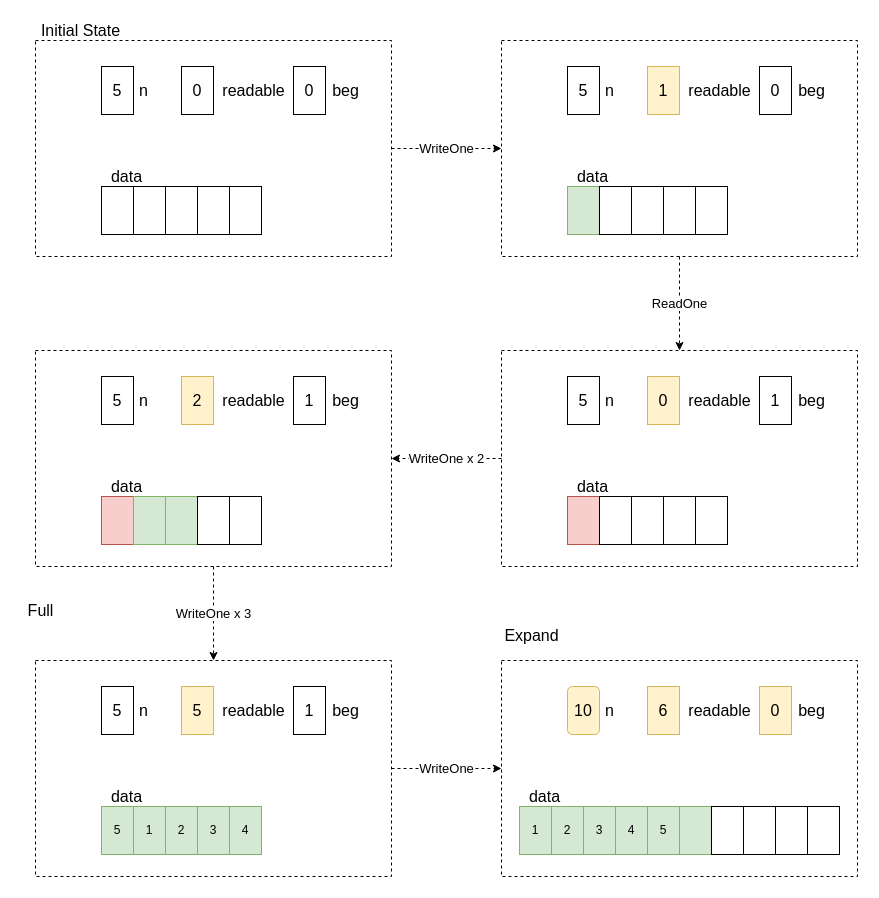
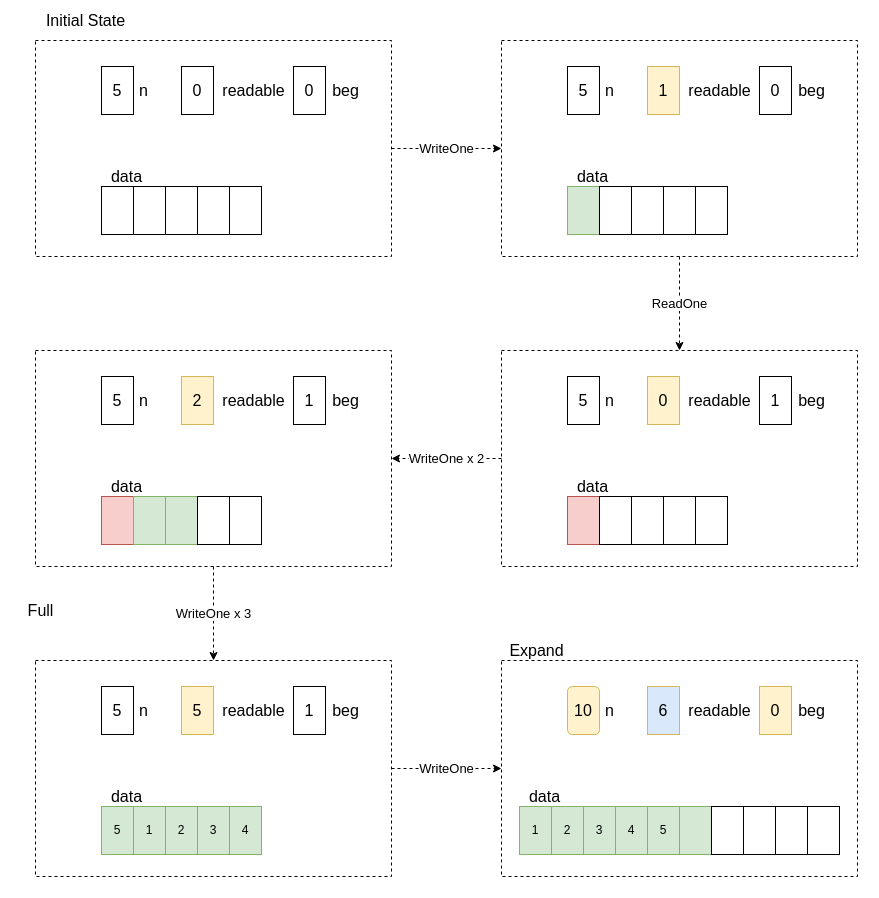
node "Initial State": moved (81, 31) -> (86, 21)
node "Expand": moved (532, 636) -> (537, 651)
node "6": fillcolor #fff2cc -> #dae8fc
